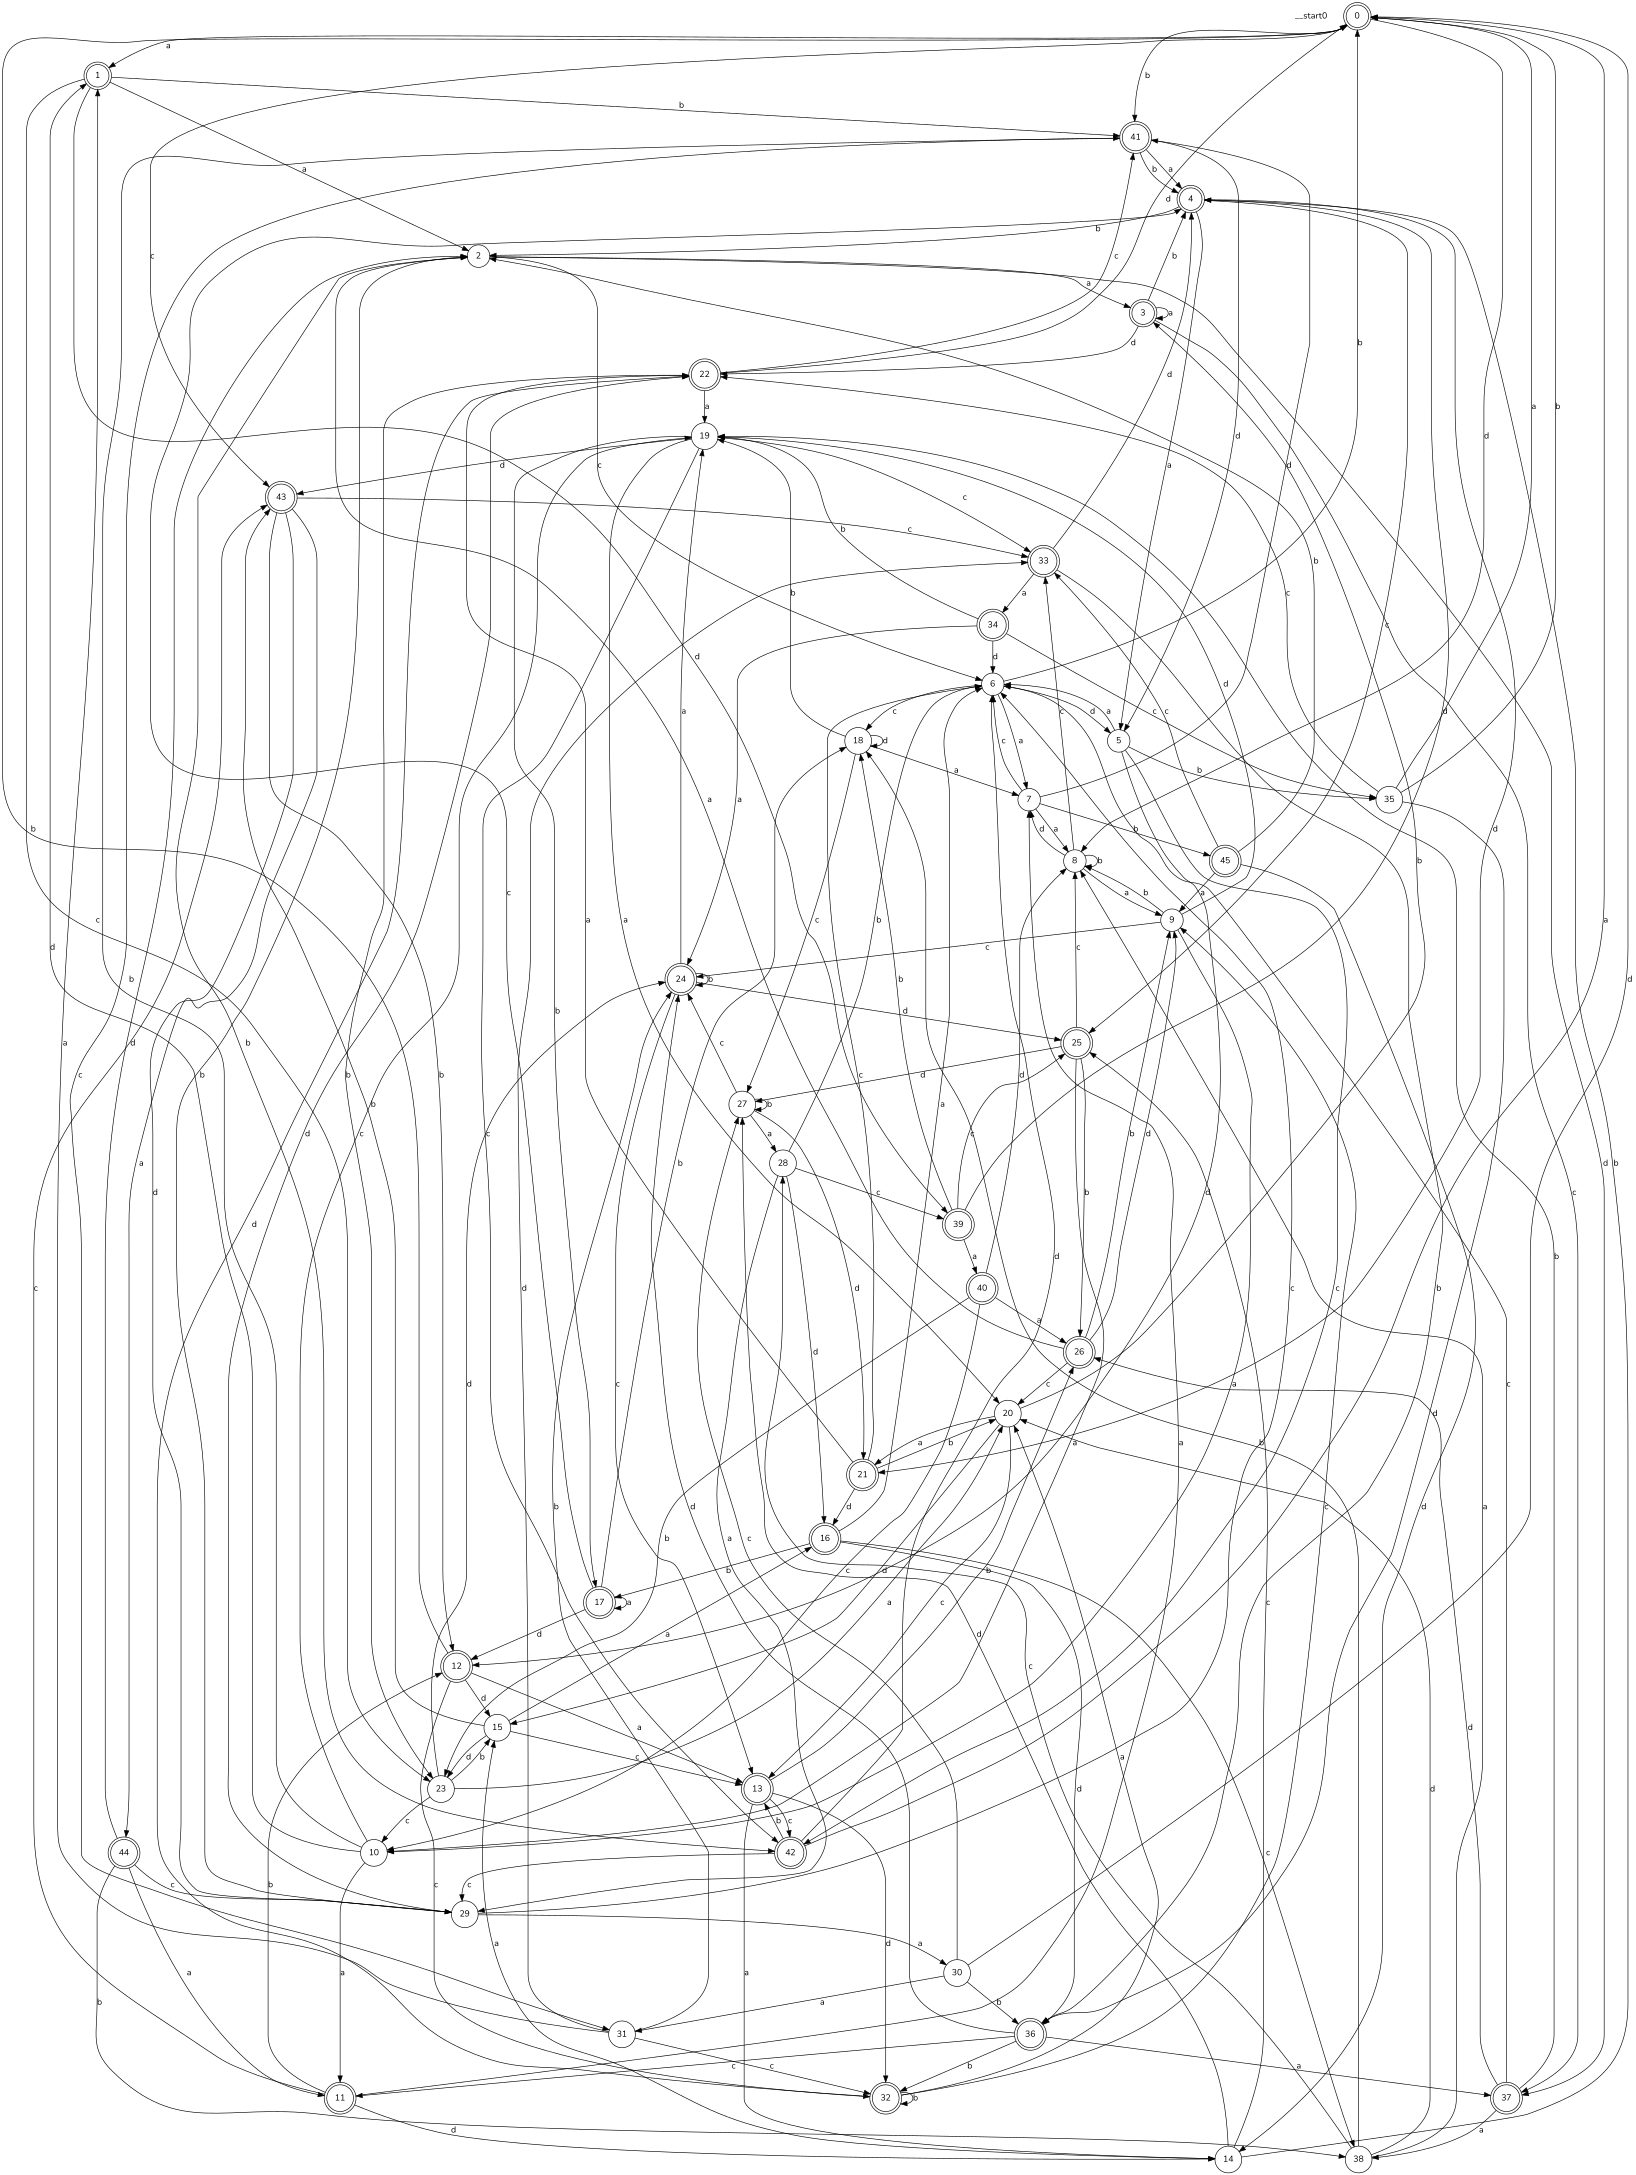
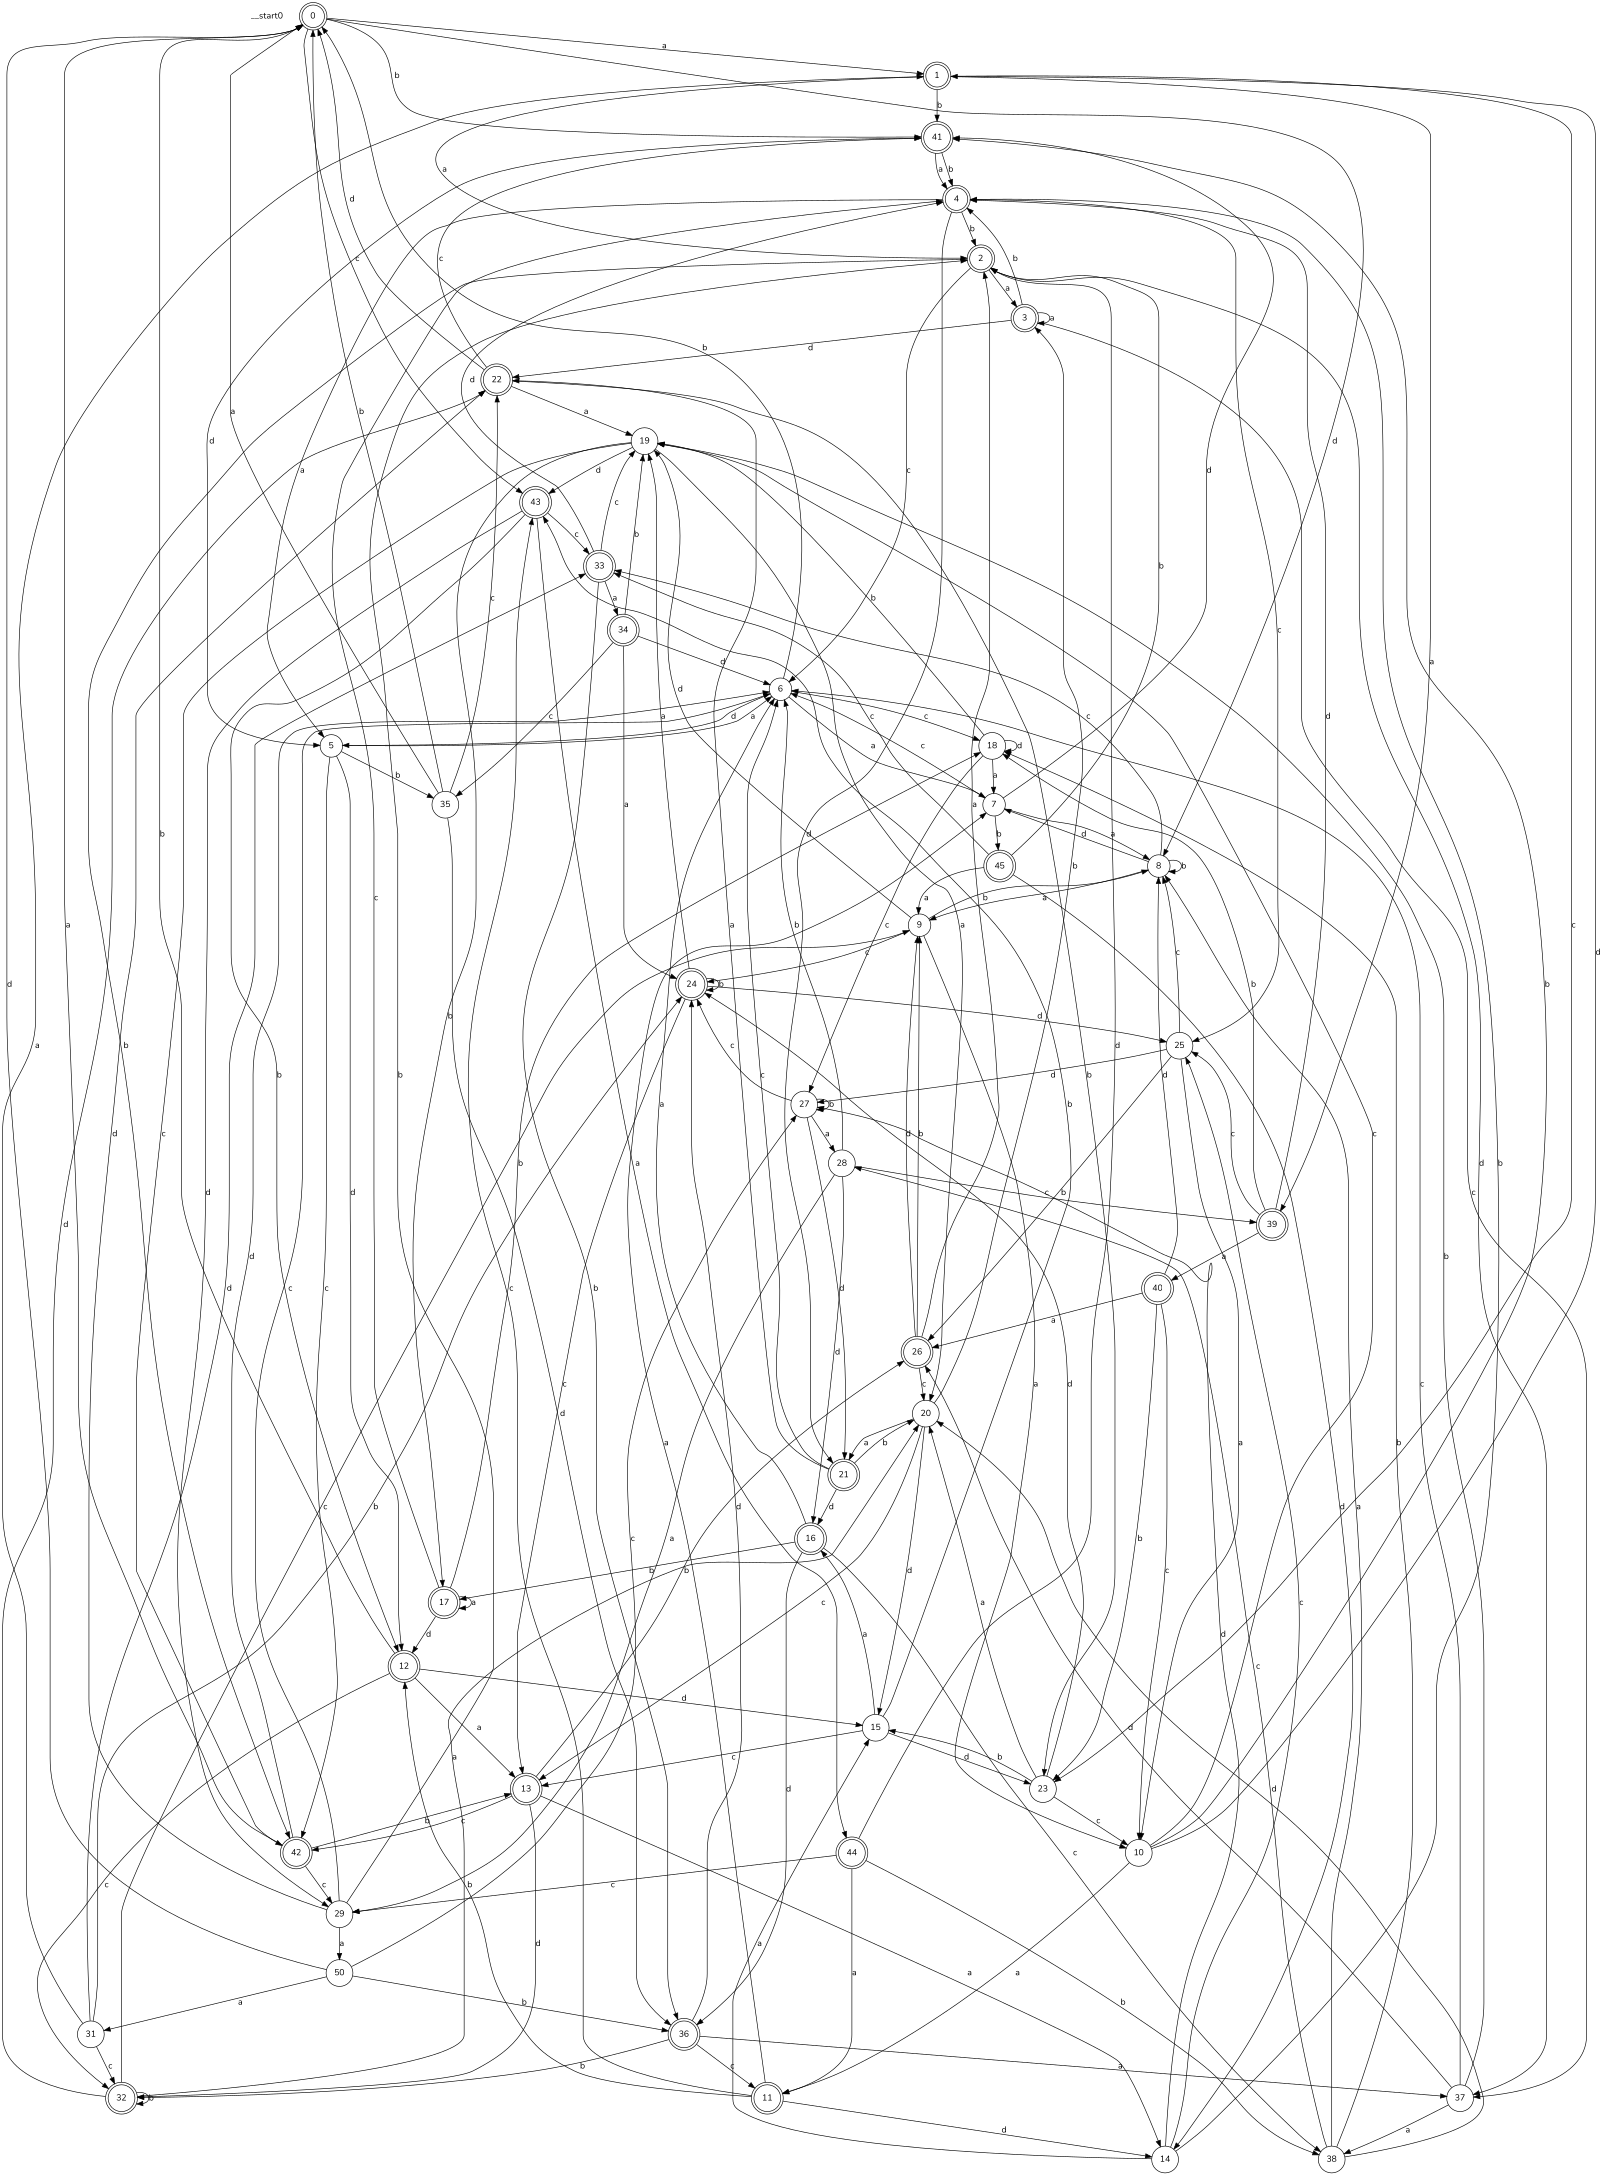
node "2": shape circle -> doublecircle
edge "19" -> "33": reversed
edge "1" -> "39": label "d" -> "a"
edge "41" -> "31": removed, label "c"
node "25": shape doublecircle -> circle
node "30": label "30" -> "50"
node "37": shape doublecircle -> circle
